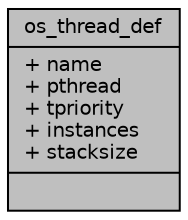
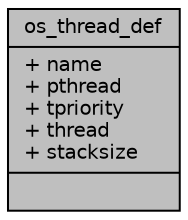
node "os_thread_def": text "+ instances" -> "+ thread"
